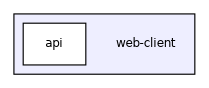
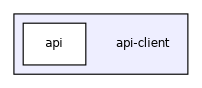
node "web-client": label "web-client" -> "api-client"
